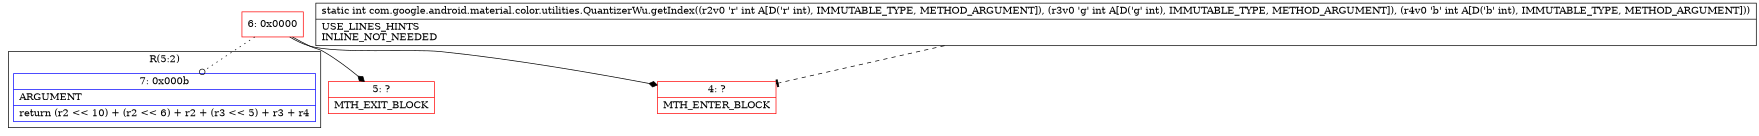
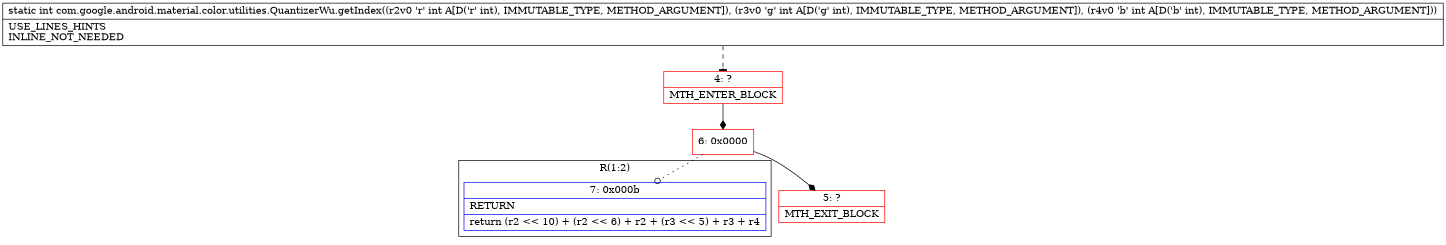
edge "6: 0x0000" -> "4: ?": reversed
cluster "R(5:2)": label "R(5:2)" -> "R(1:2)"
node "7: 0x000b": text "ARGUMENT" -> "RETURN"
